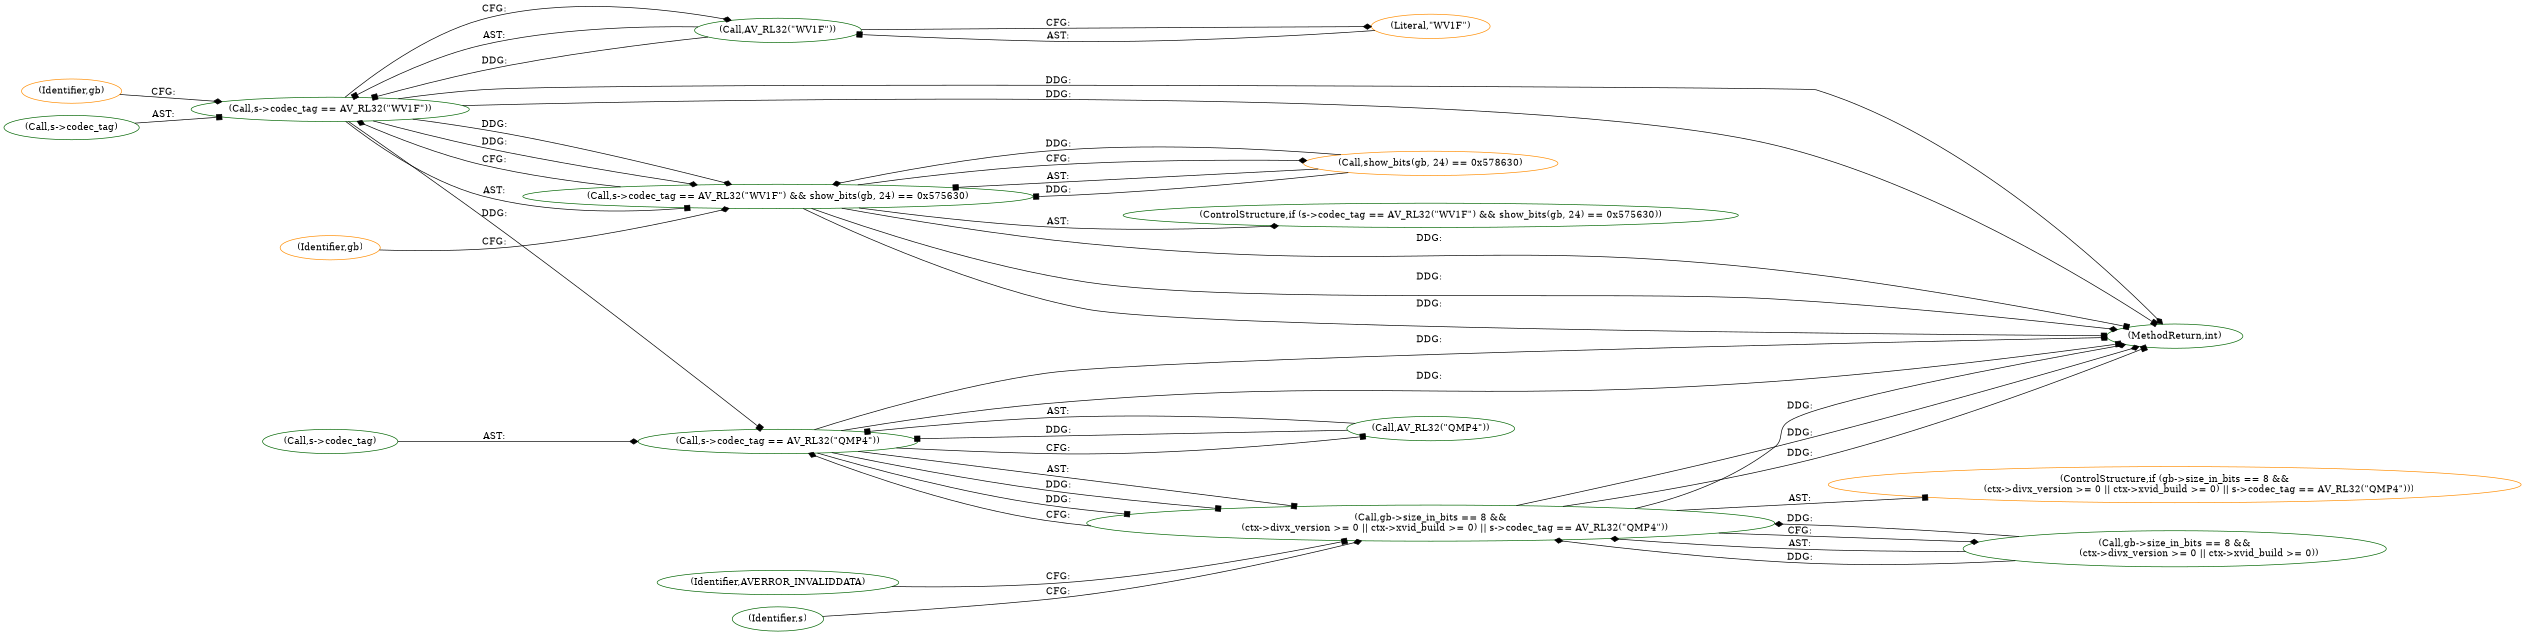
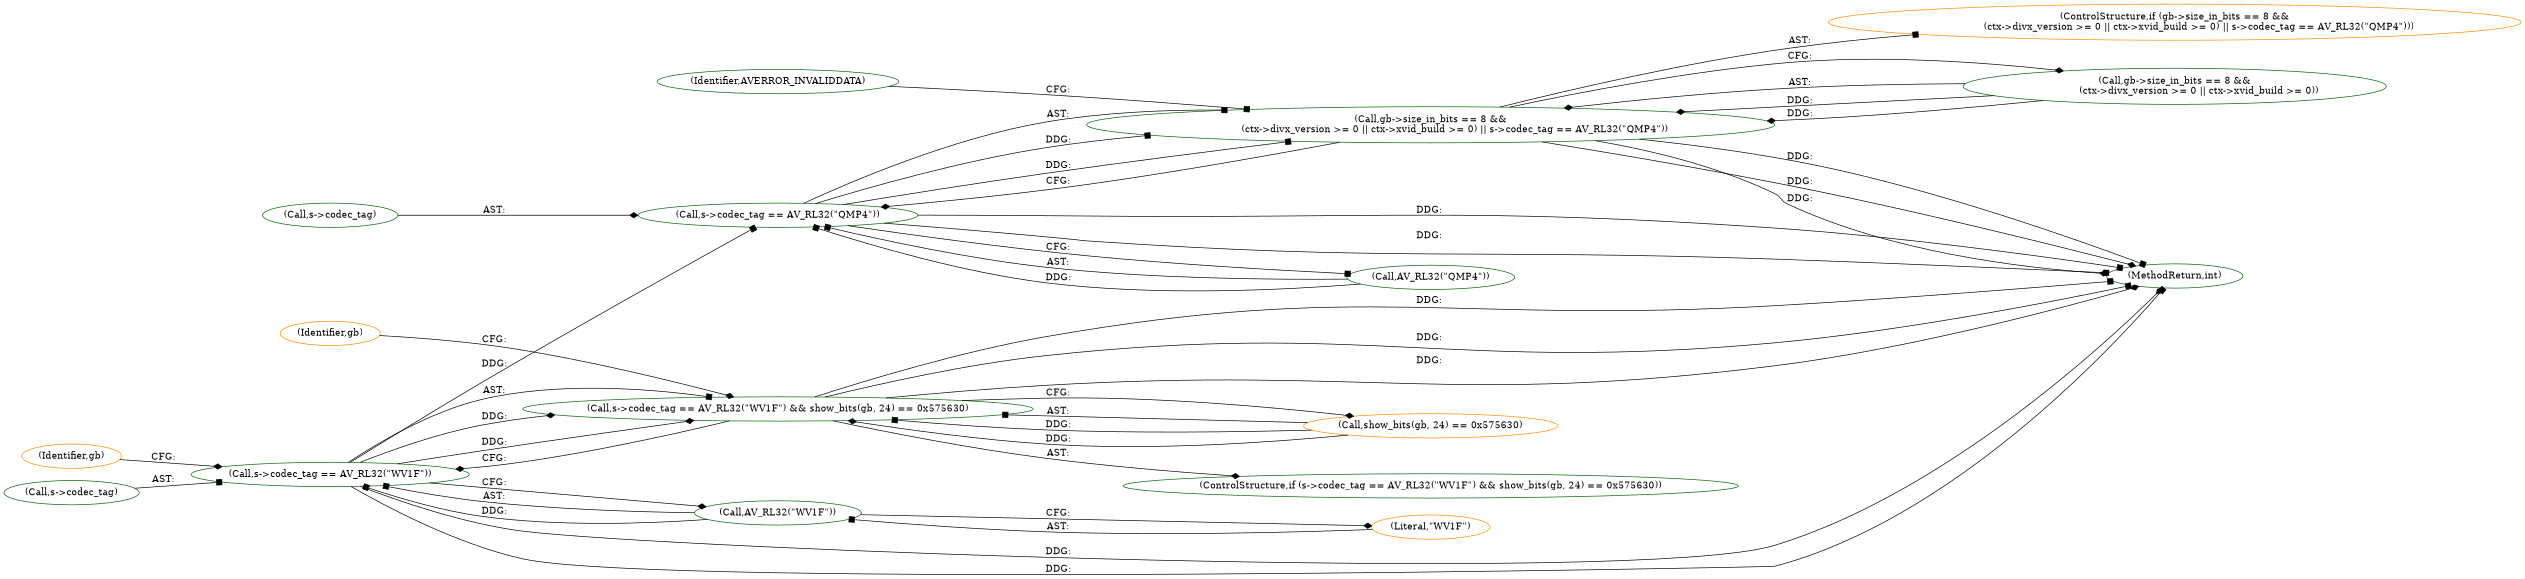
node "(Call,show_bits(gb, 24) == 0x578630)": label "(Call,show_bits(gb, 24) == 0x578630)" -> "(Call,show_bits(gb, 24) == 0x575630)"
node "(Identifier,s)": removed
